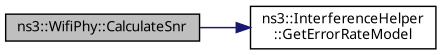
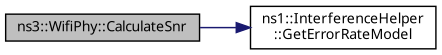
node "ns3::InterferenceHelper ::GetErrorRateModel": label "ns3::InterferenceHelper ::GetErrorRateModel" -> "ns1::InterferenceHelper ::GetErrorRateModel"
